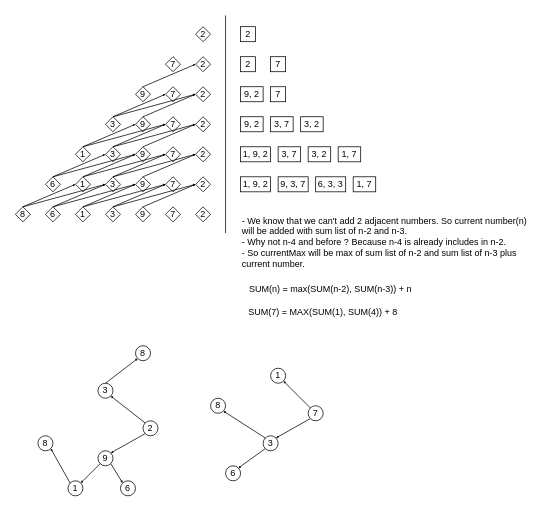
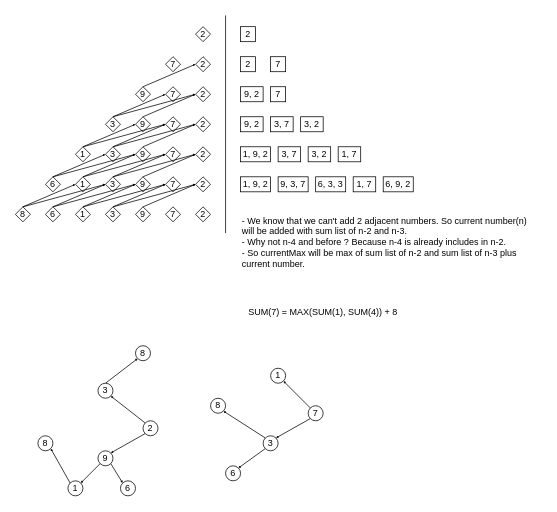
node "6, 9, 2": added
node "SUM(n) = max(SUM(n-2), SUM(n-3)) + n": removed
